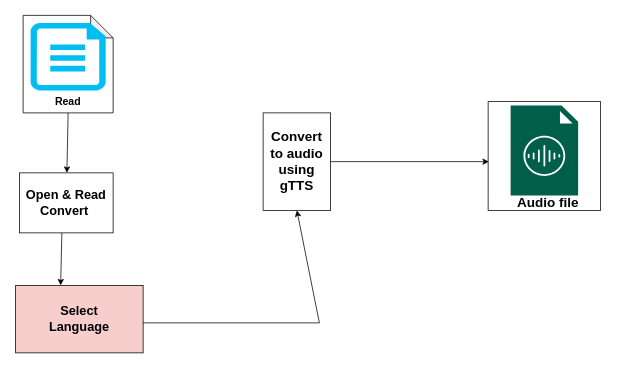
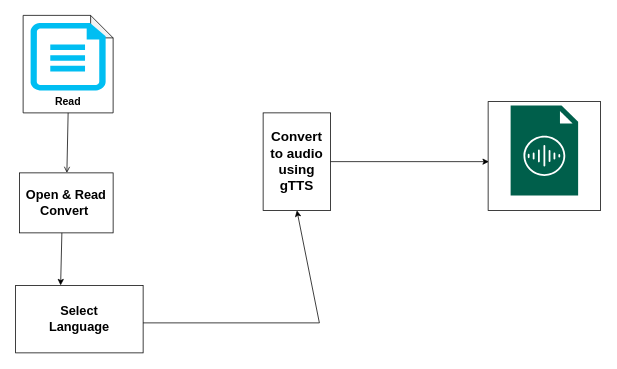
edge "Read" -> "Open & Read Convert": arrowhead classic -> open
node "Audio file": removed
node "Select Language": fillcolor #f8cecc -> #ffffff
